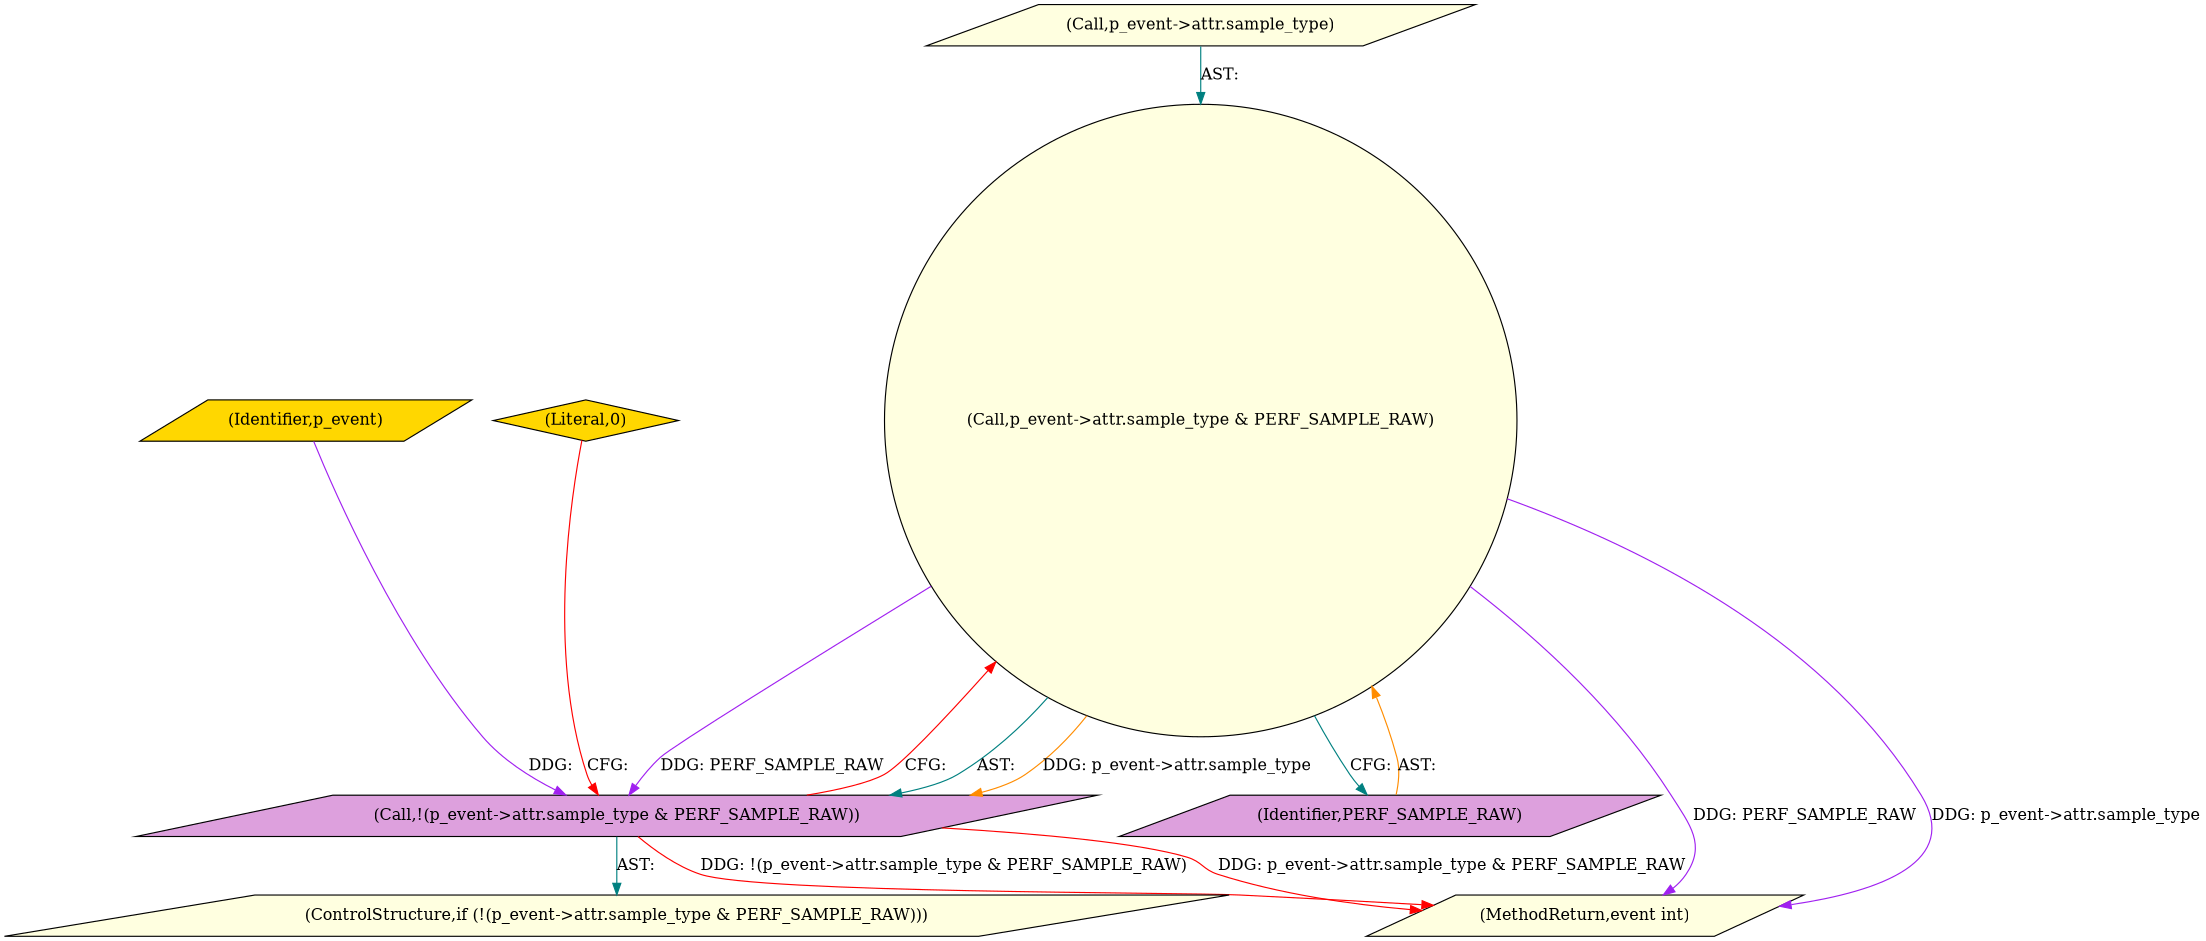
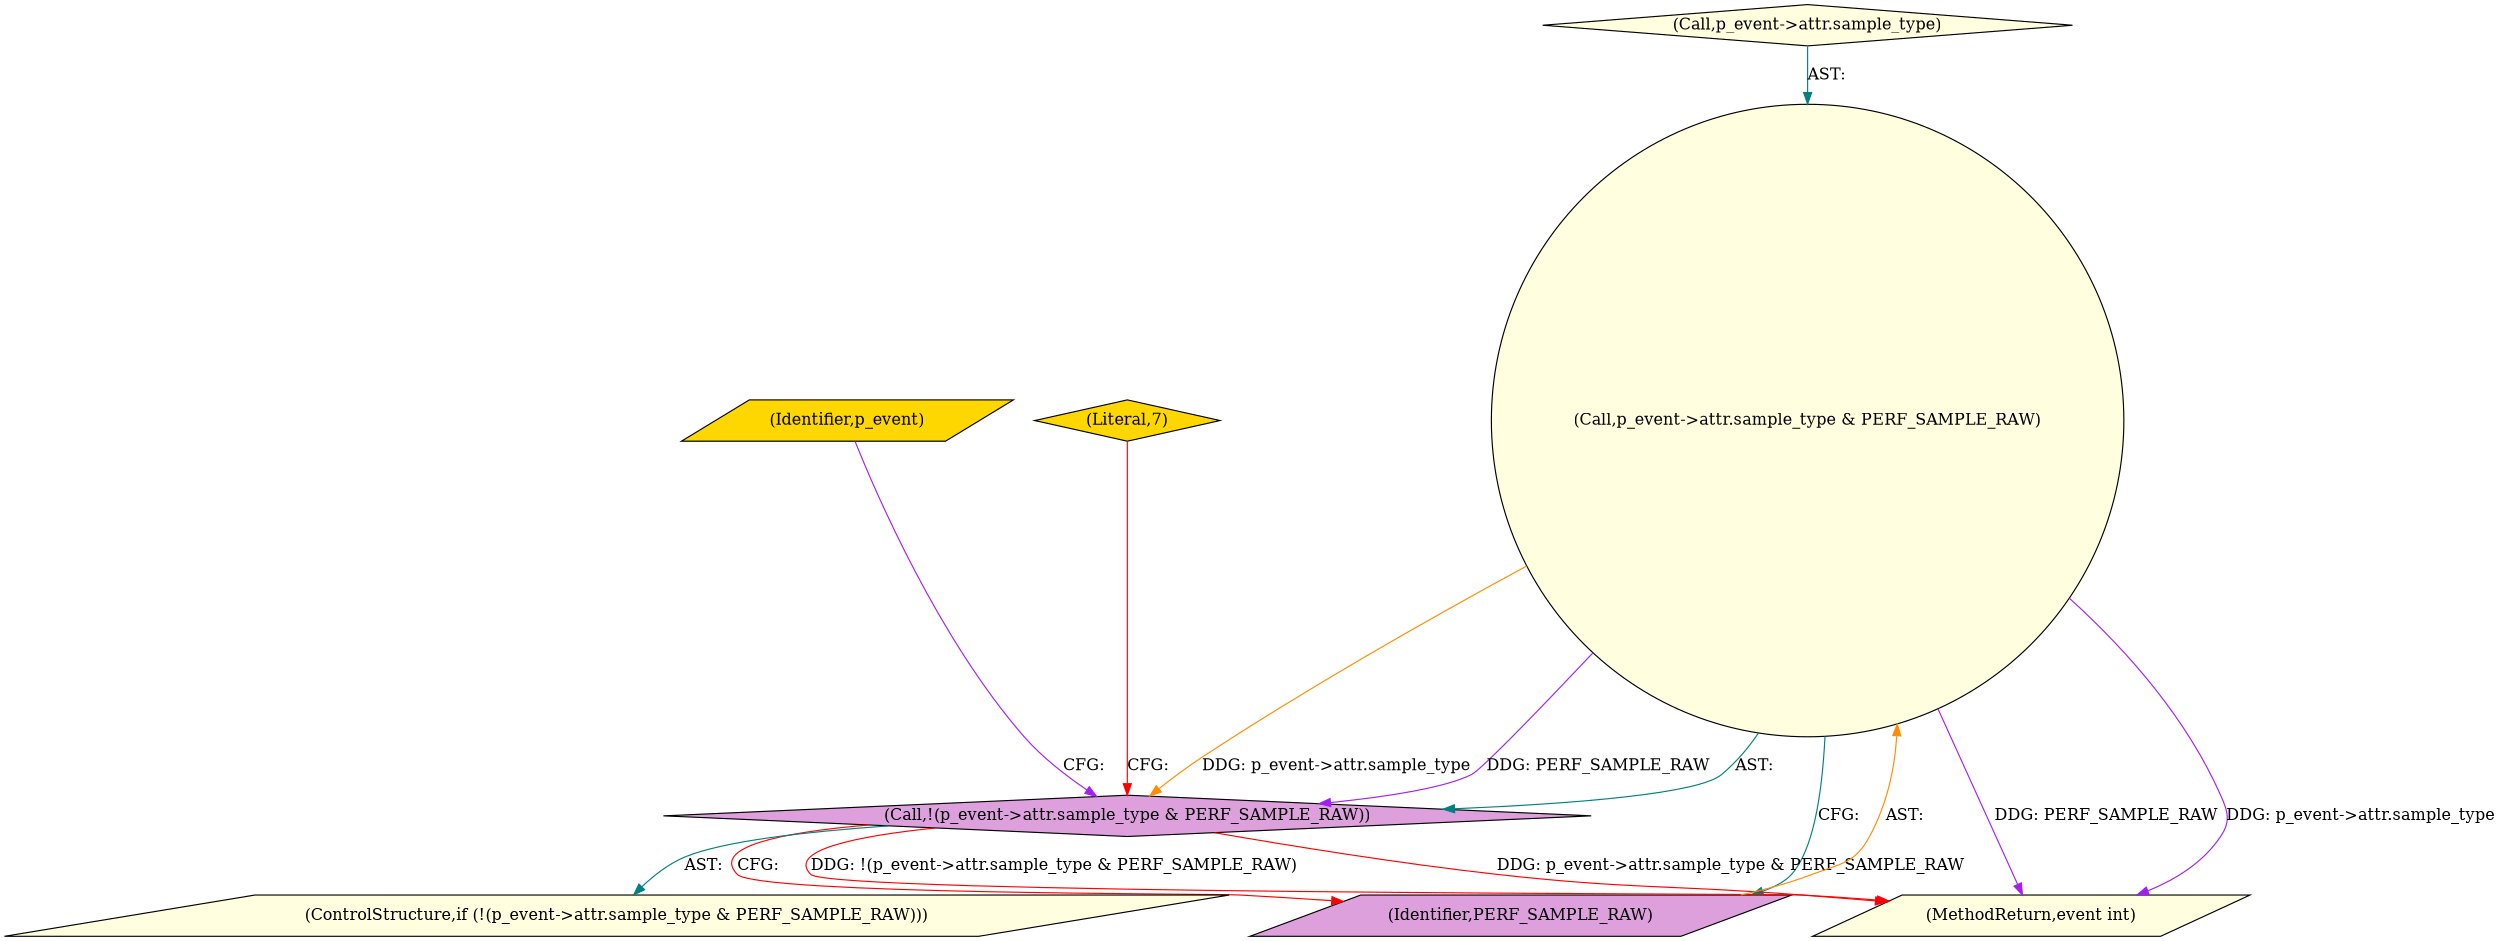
node "(Call,p_event->attr.sample_type)": shape parallelogram -> diamond
node "(Literal,0)": label "(Literal,0)" -> "(Literal,7)"
edge "(Call,!(p_event->attr.sample_type & PERF_SAMPLE_RAW))" -> "(Call,p_event->attr.sample_type & PERF_SAMPLE_RAW)": now "(Call,!(p_event->attr.sample_type & PERF_SAMPLE_RAW))" -> "(Identifier,PERF_SAMPLE_RAW)"
edge "(Identifier,p_event)" -> "(Call,!(p_event->attr.sample_type & PERF_SAMPLE_RAW))": label "DDG: " -> "CFG: "
node "(Call,!(p_event->attr.sample_type & PERF_SAMPLE_RAW))": shape parallelogram -> diamond
